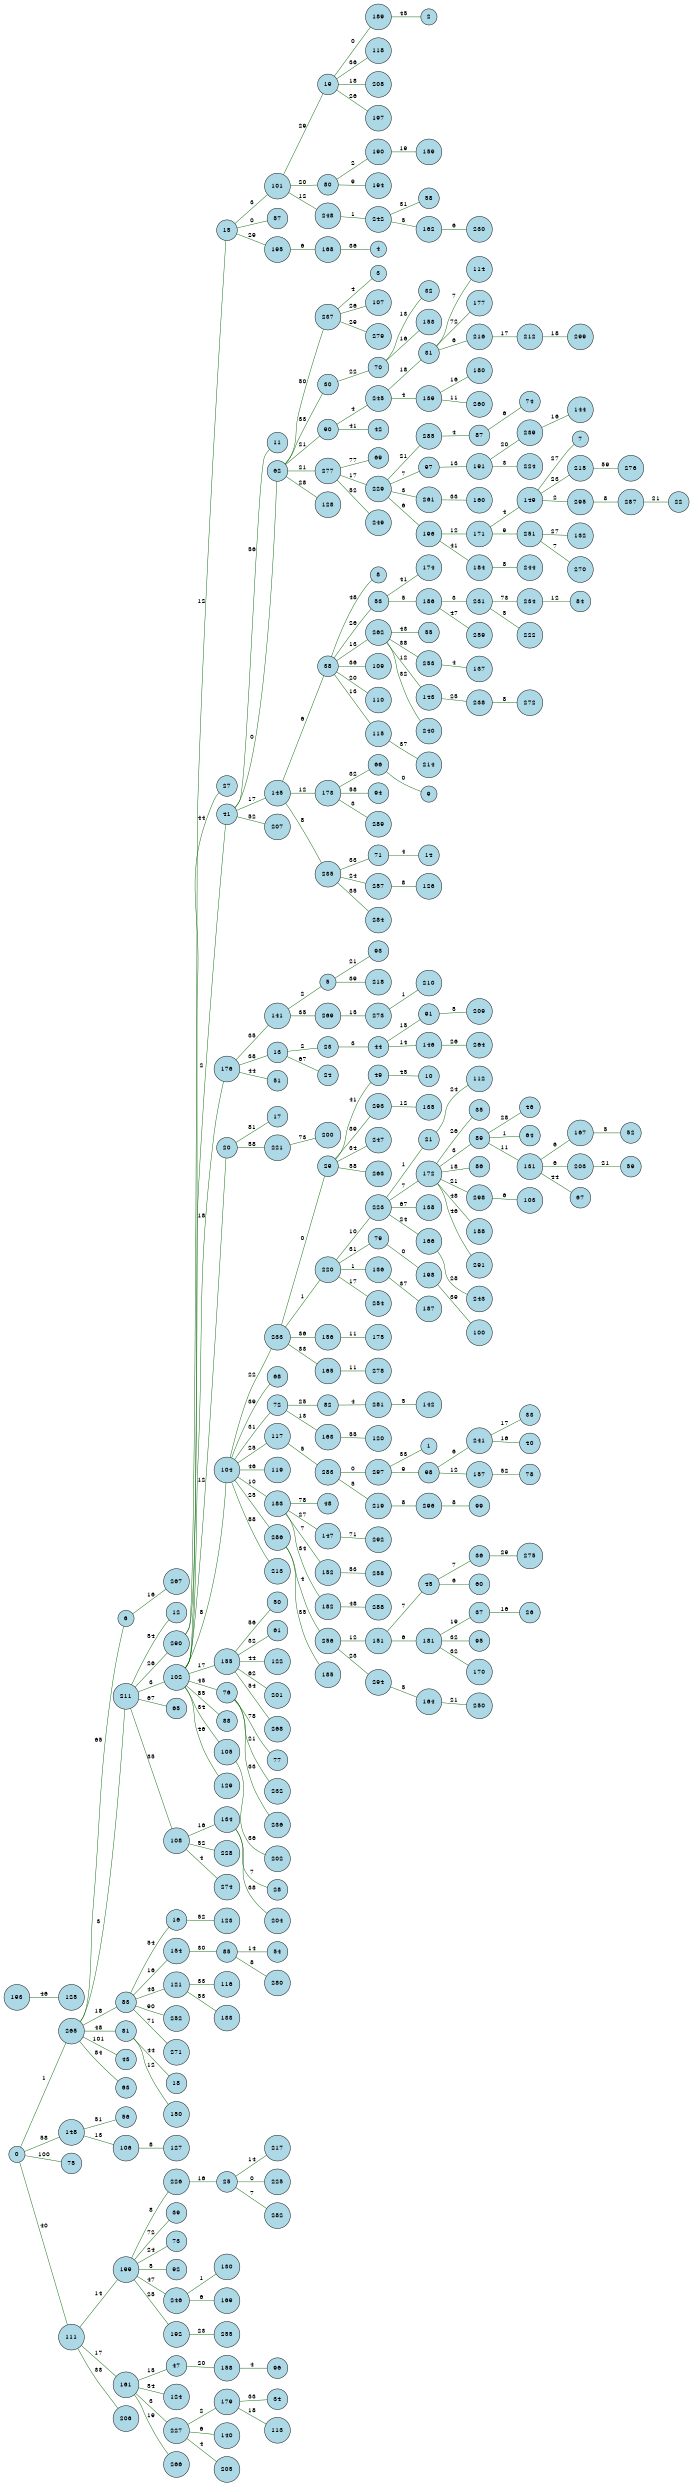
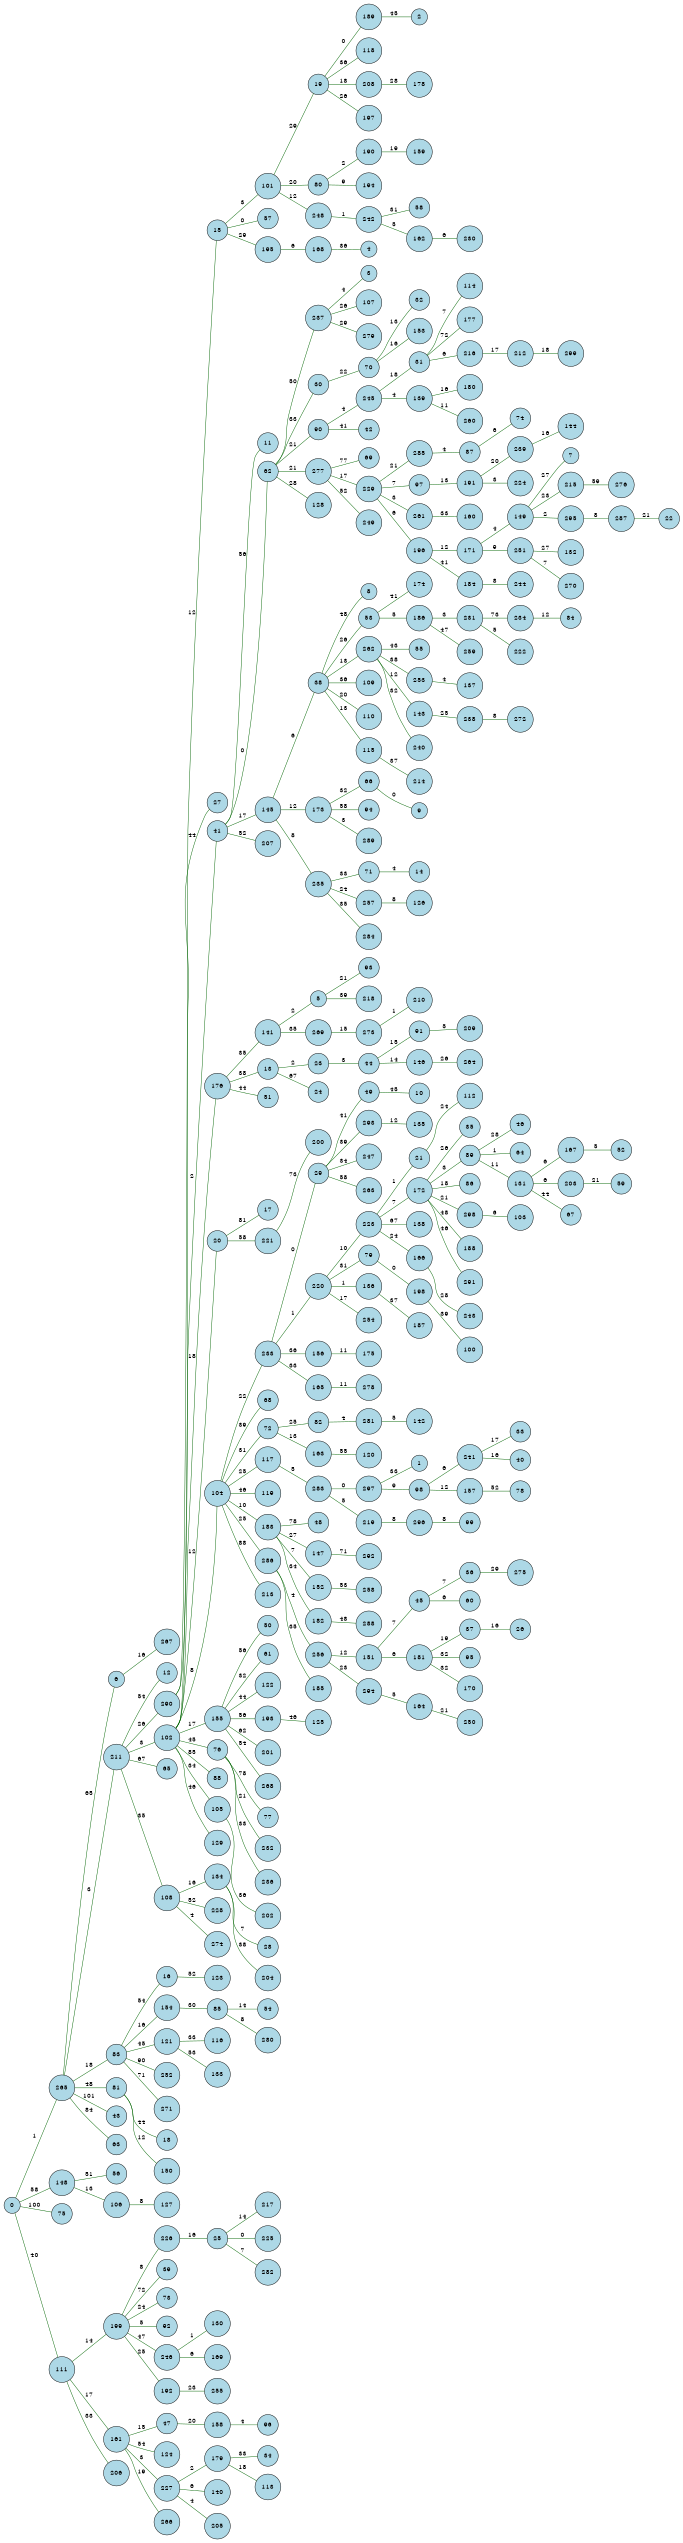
node "178": added
edge "155" -- "193": added, label "56"
